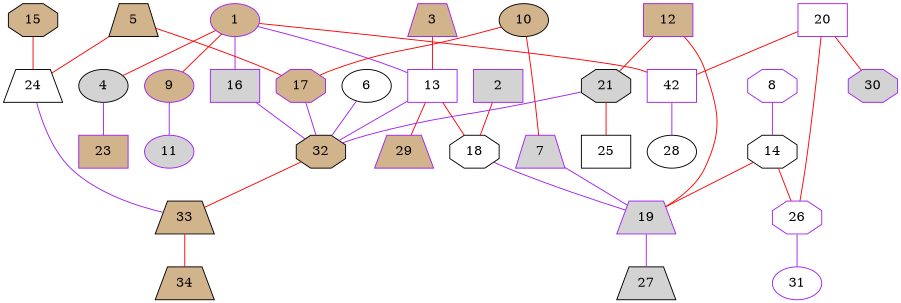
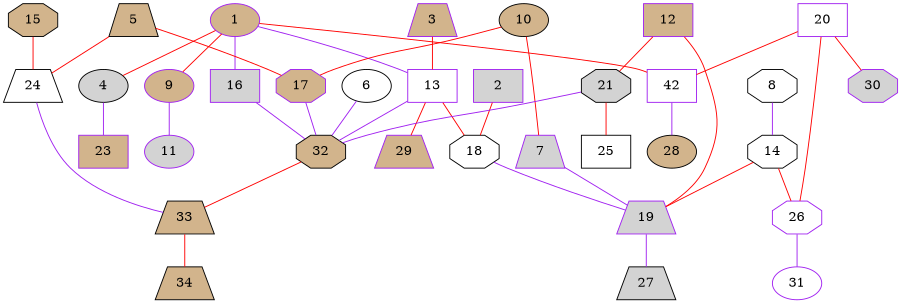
node "8": color purple -> black
node "28": fillcolor white -> tan
